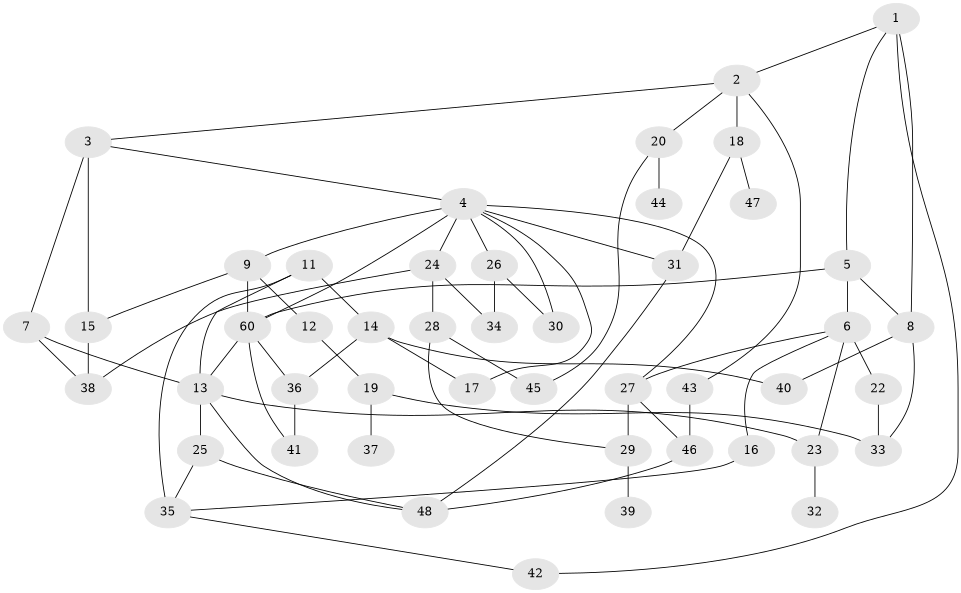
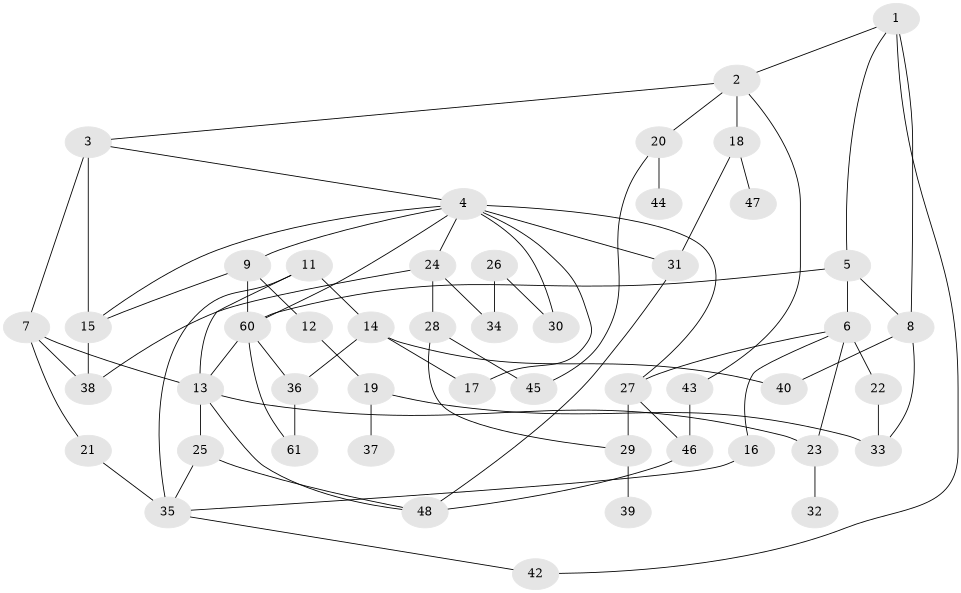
edge "4" -- "26": now "4" -- "15"
node "21": added
node "41": label "41" -> "61"
